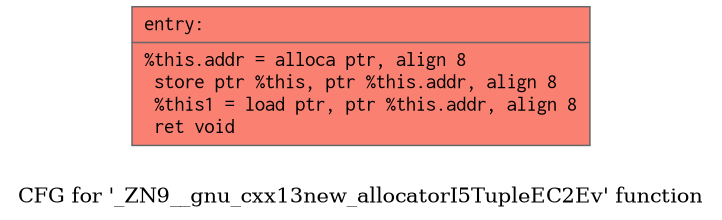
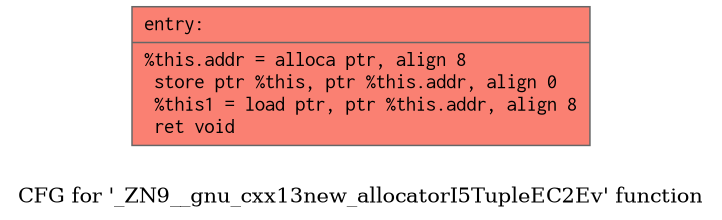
node "entry:": text "store ptr %this, ptr %this.addr, align 8" -> "store ptr %this, ptr %this.addr, align 0"
